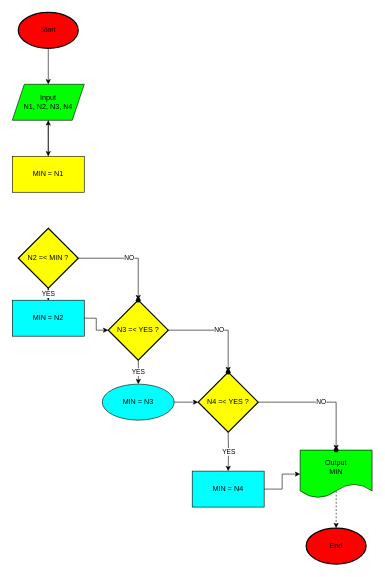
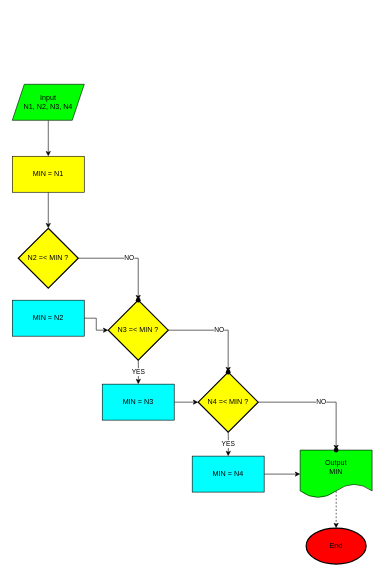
node "Start": removed
edge "Start" -> "Input N1, N2, N3, N4": removed
edge "MIN = N1" -> "Input N1, N2, N3, N4": now "MIN = N1" -> "N2 =< MIN ?"
edge "N2 =< MIN ?" -> "MIN = N2": removed, label "YES"
node "N3 =< YES ?": label "N3 =< YES ?" -> "N3 =< MIN ?"
node "MIN = N3": shape ellipse -> rectangle
node "N4 =< YES ?": label "N4 =< YES ?" -> "N4 =< MIN ?"
node "MIN = N4": moved (228, 489) -> (228, 474)
